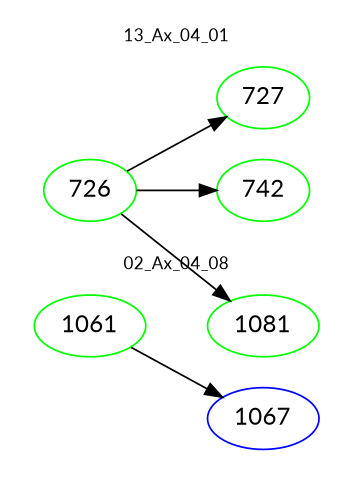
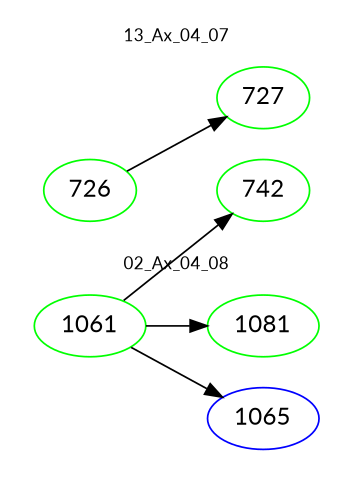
cluster "13_Ax_04_01": label "13_Ax_04_01" -> "13_Ax_04_07"
edge "726" -> "742": now "1061" -> "742"
edge "726" -> "1081": now "1061" -> "1081"
node "1067": label "1067" -> "1065"
